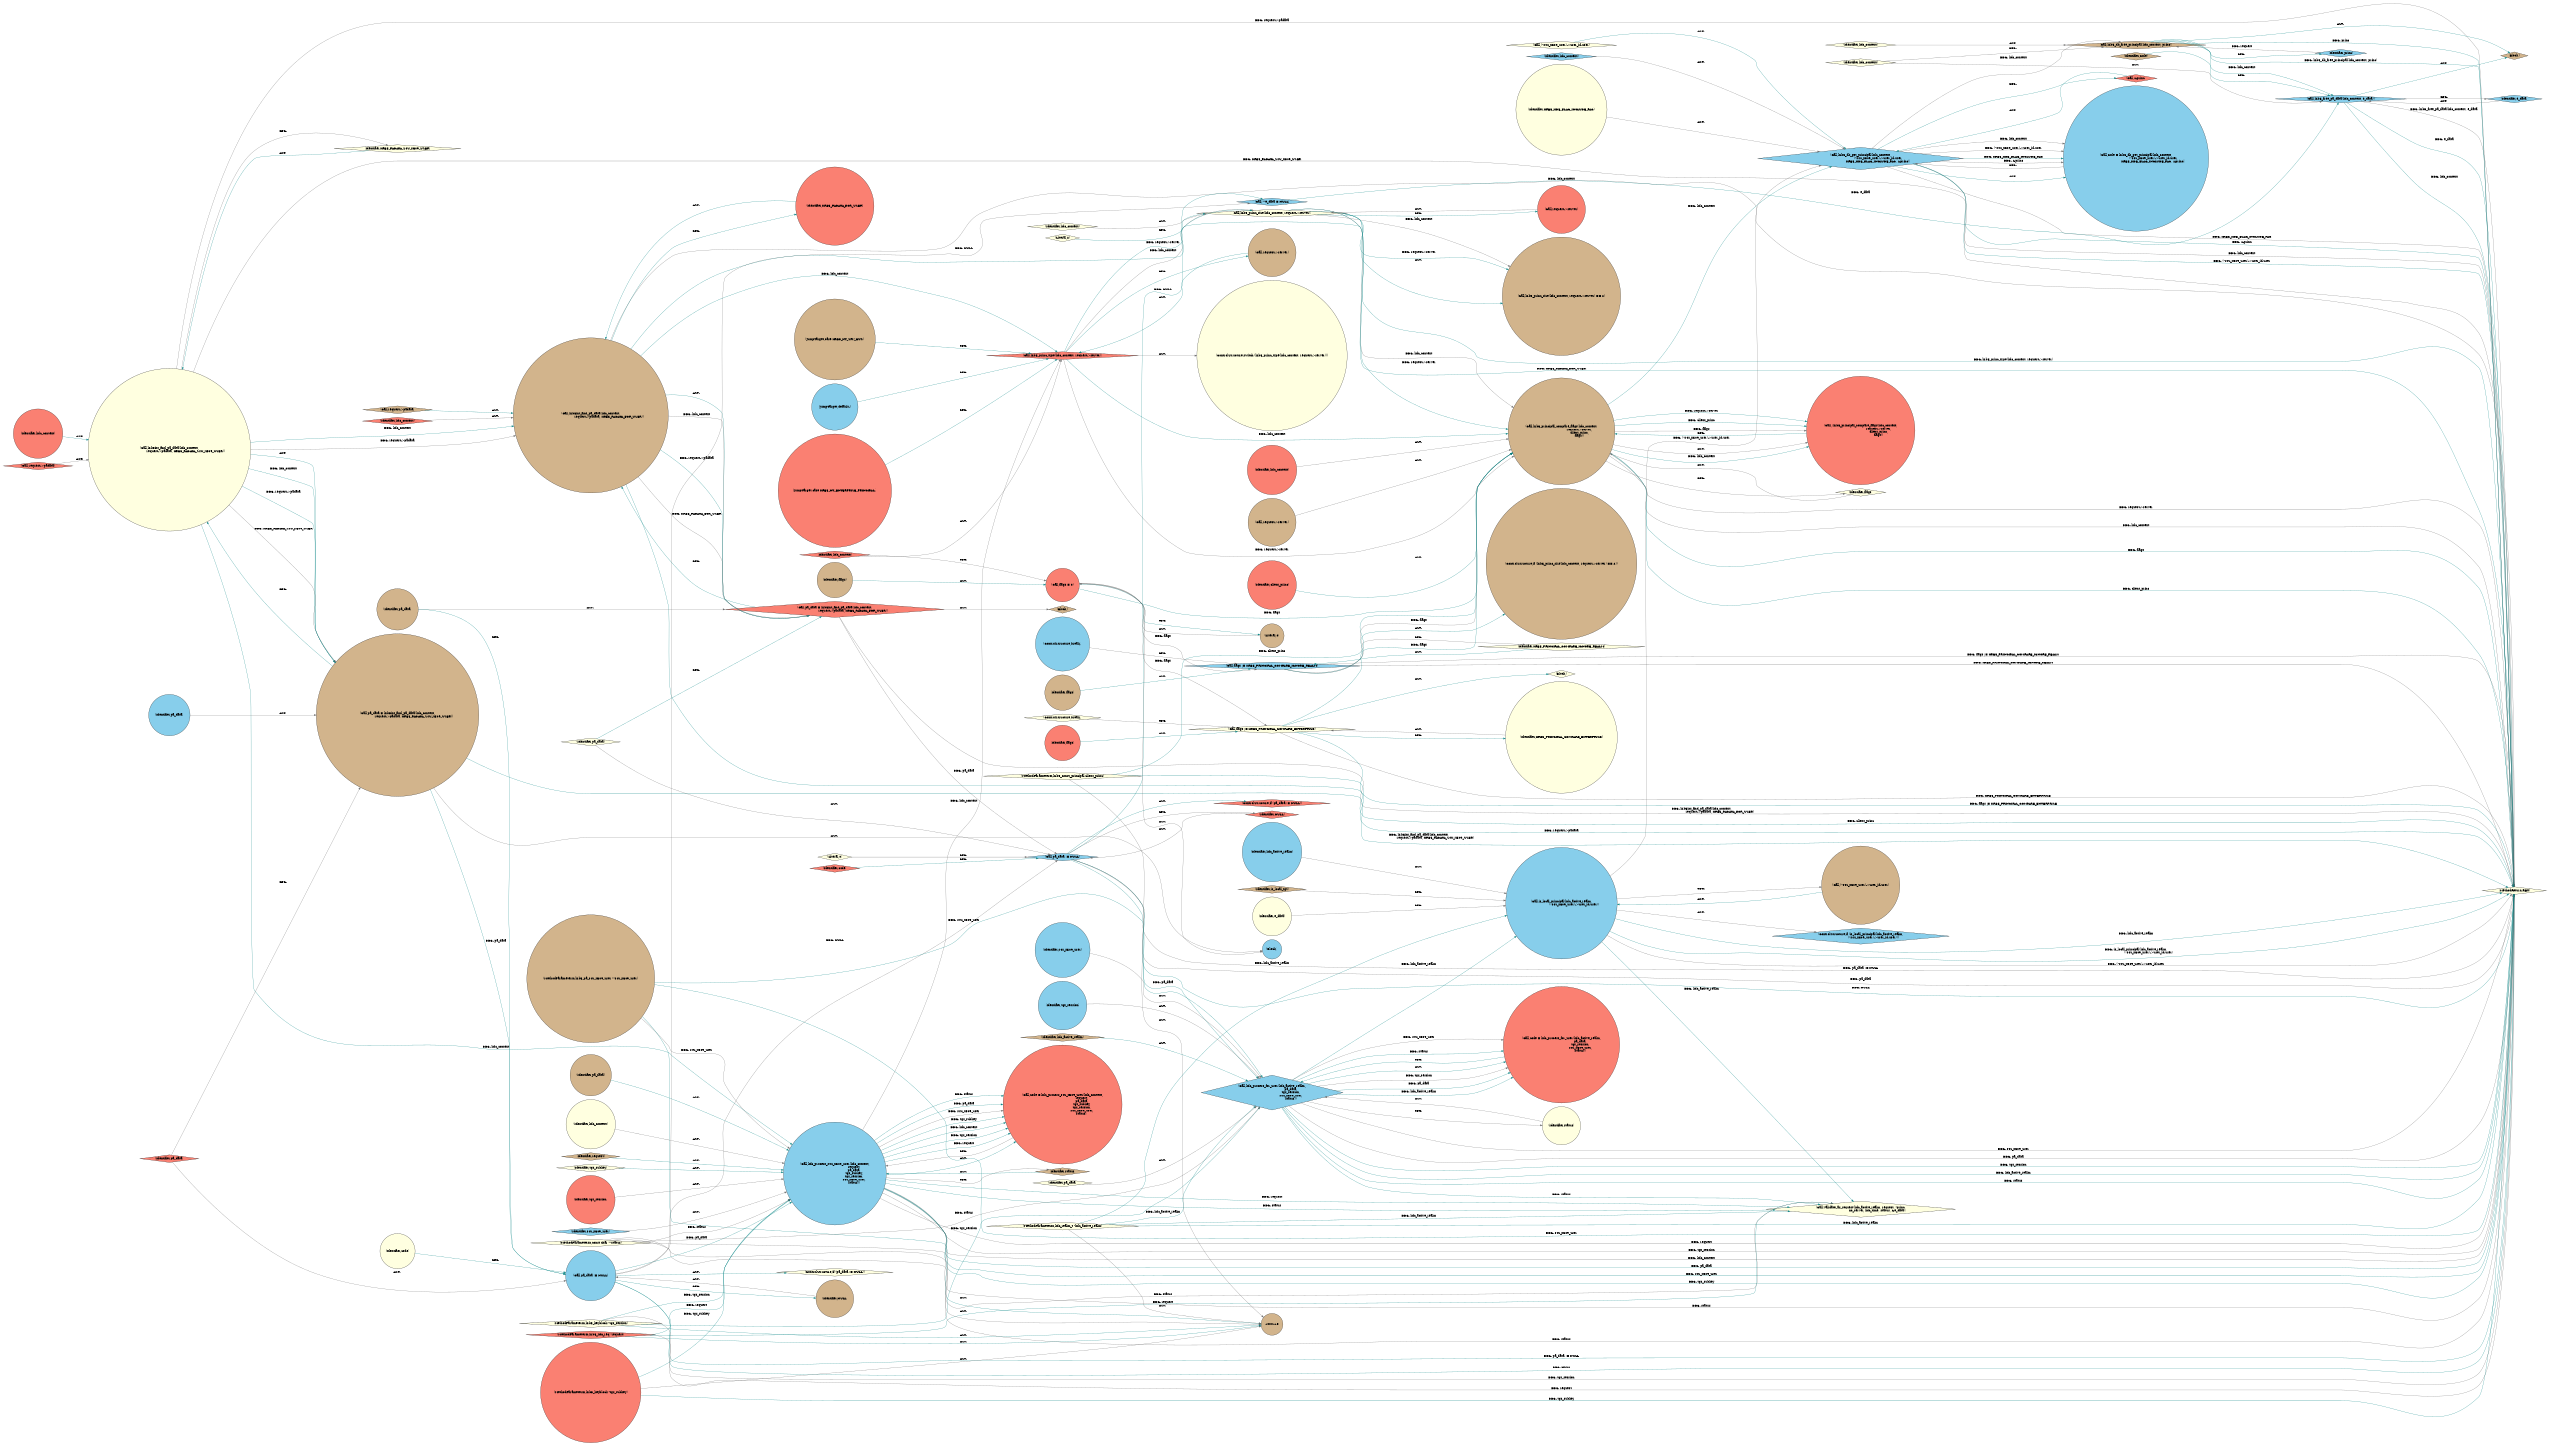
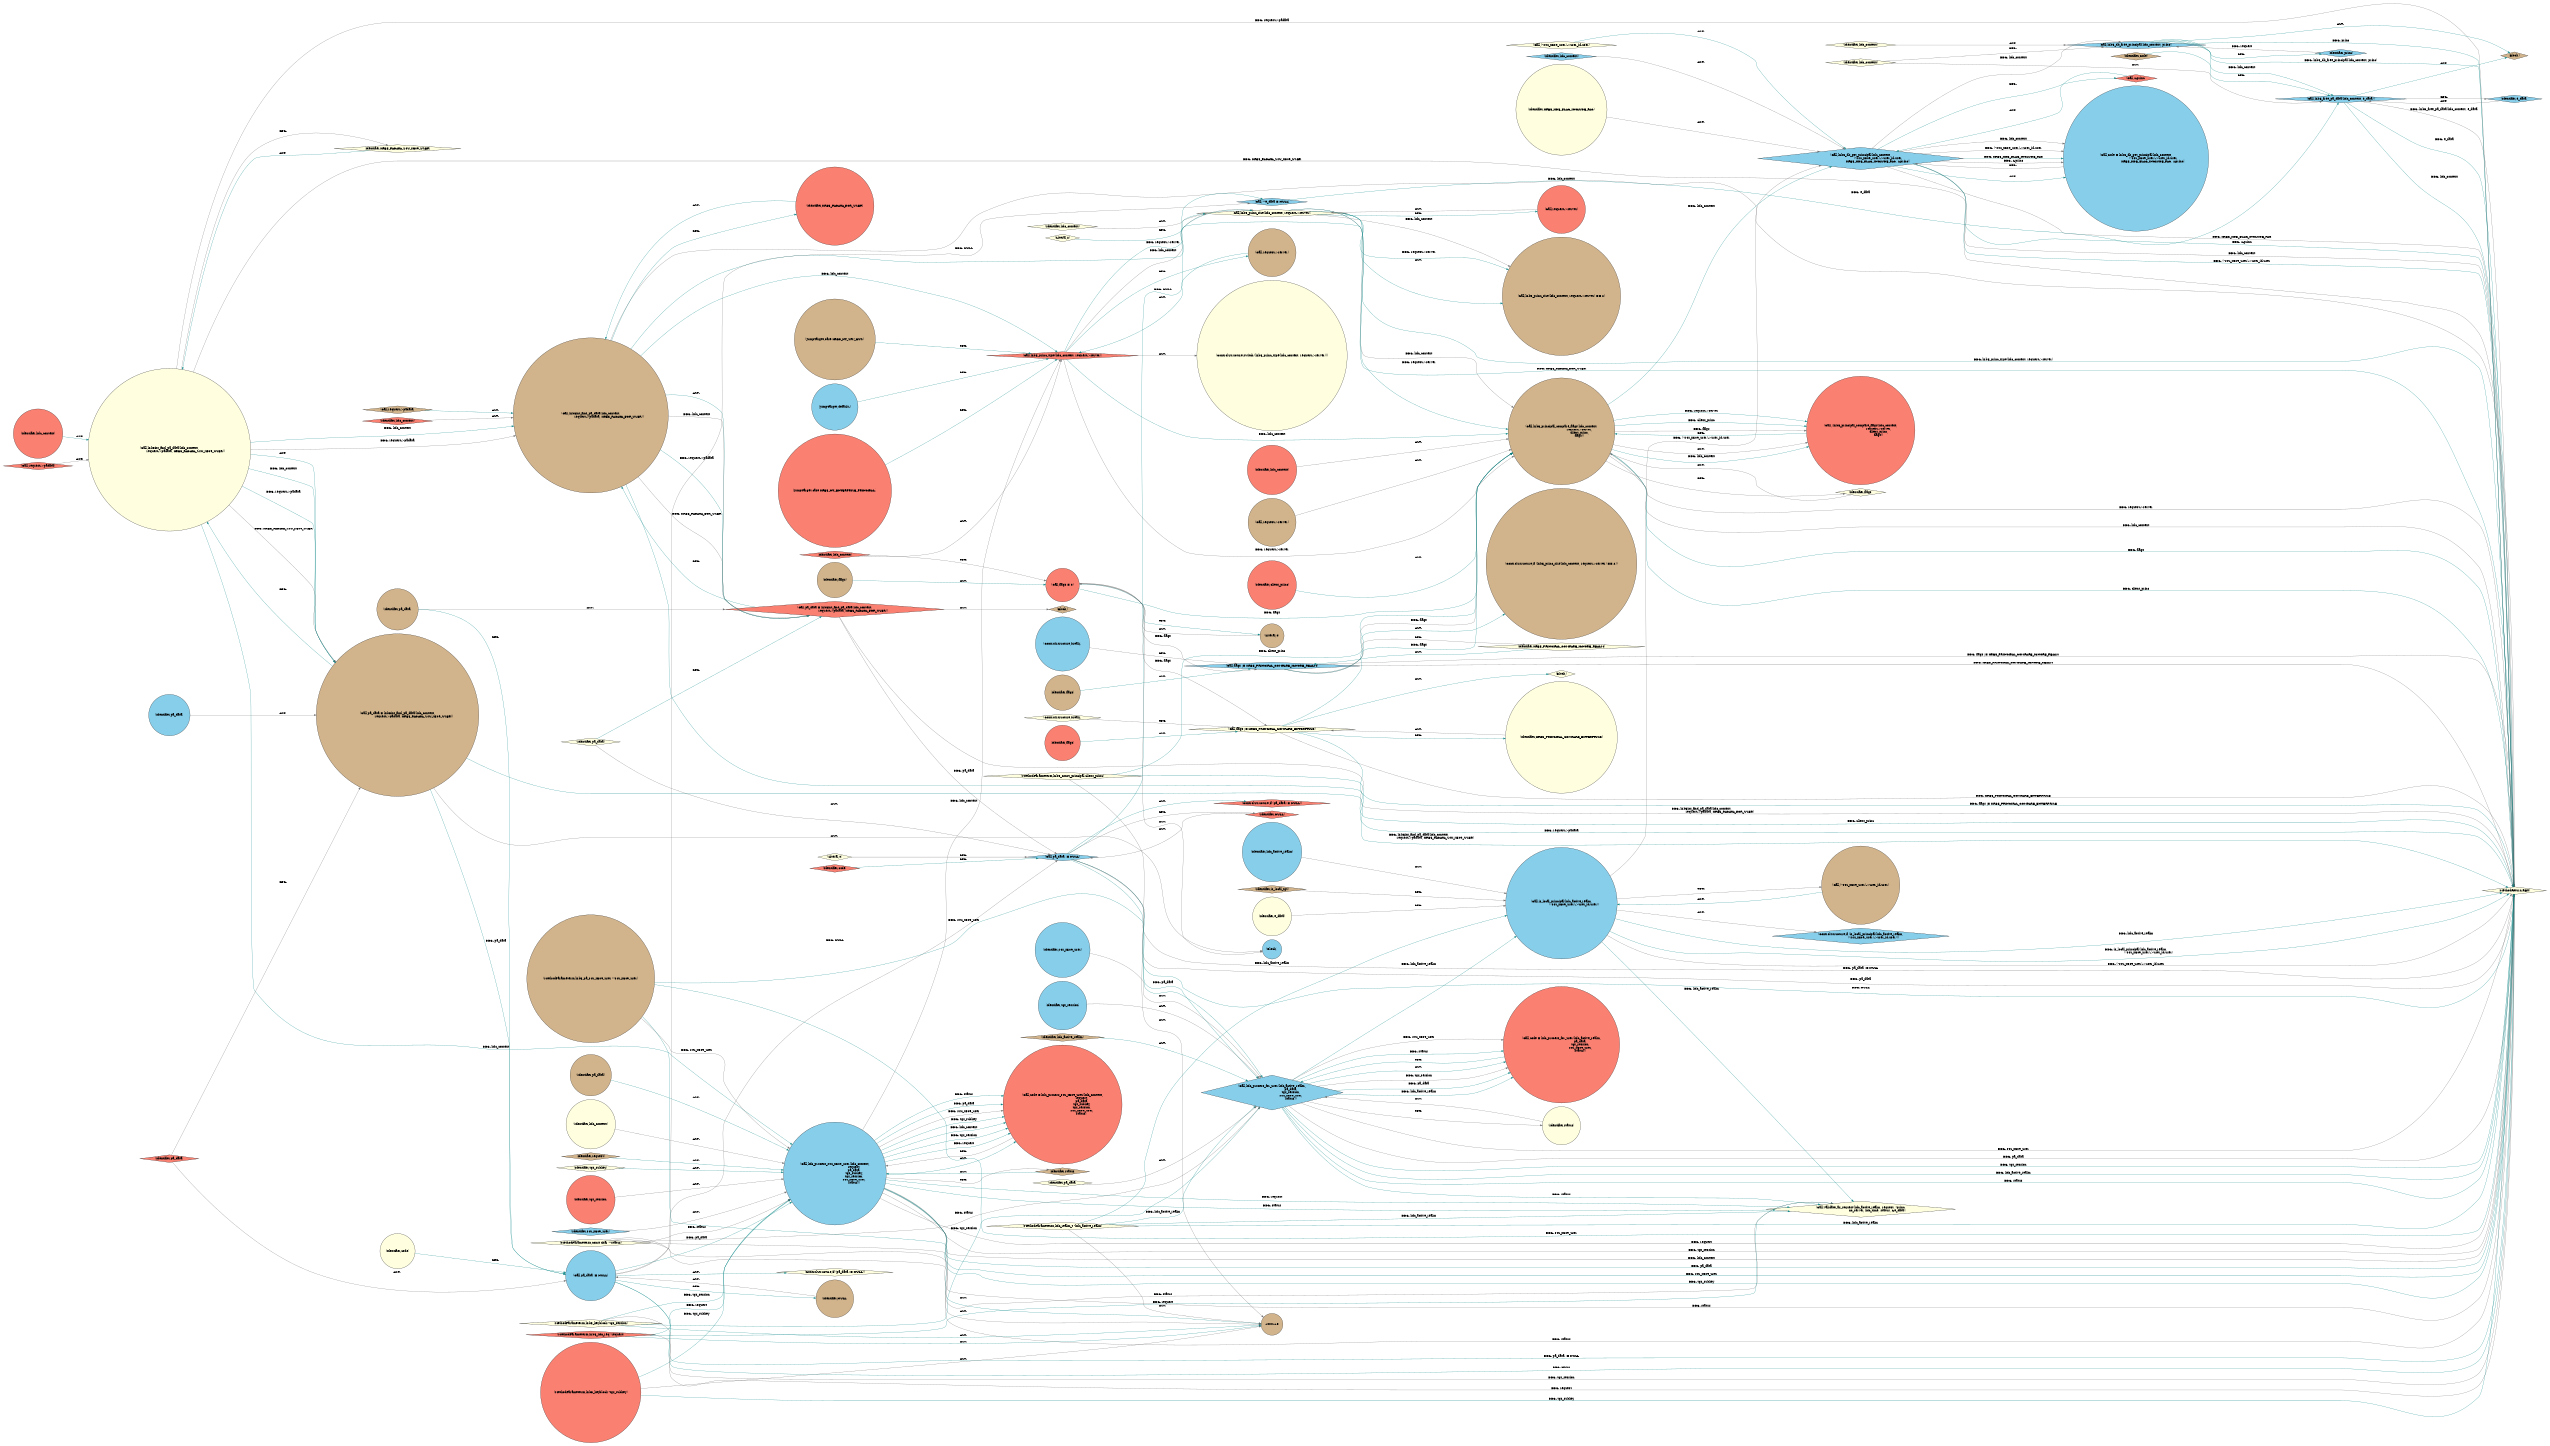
node "(Call,krb5_db_free_principal(kdc_context, princ))": fillcolor tan -> skyblue
